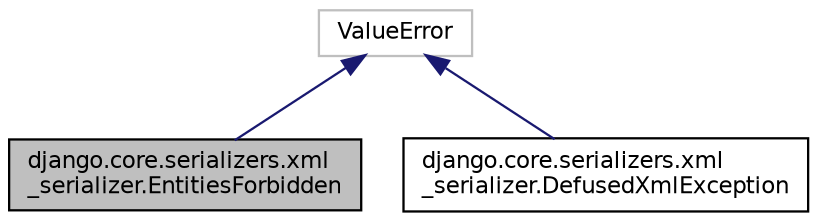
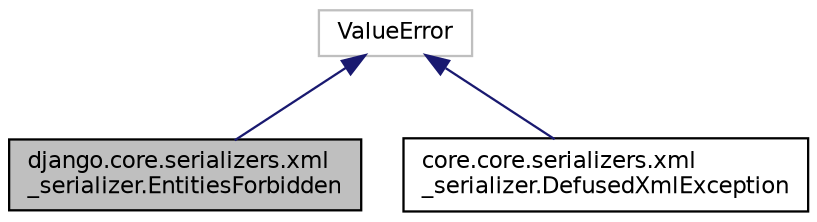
node "django.core.serializers.xml _serializer.DefusedXmlException": label "django.core.serializers.xml _serializer.DefusedXmlException" -> "core.core.serializers.xml _serializer.DefusedXmlException"
